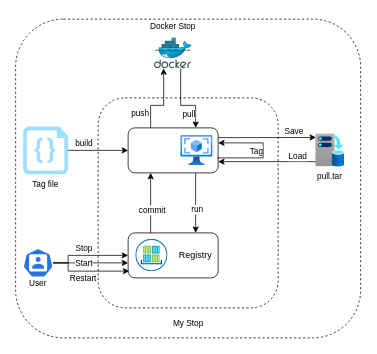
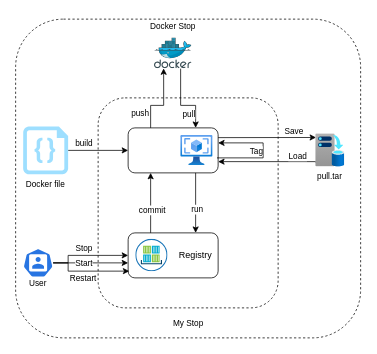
node "Tag file": label "Tag file" -> "Docker file"
